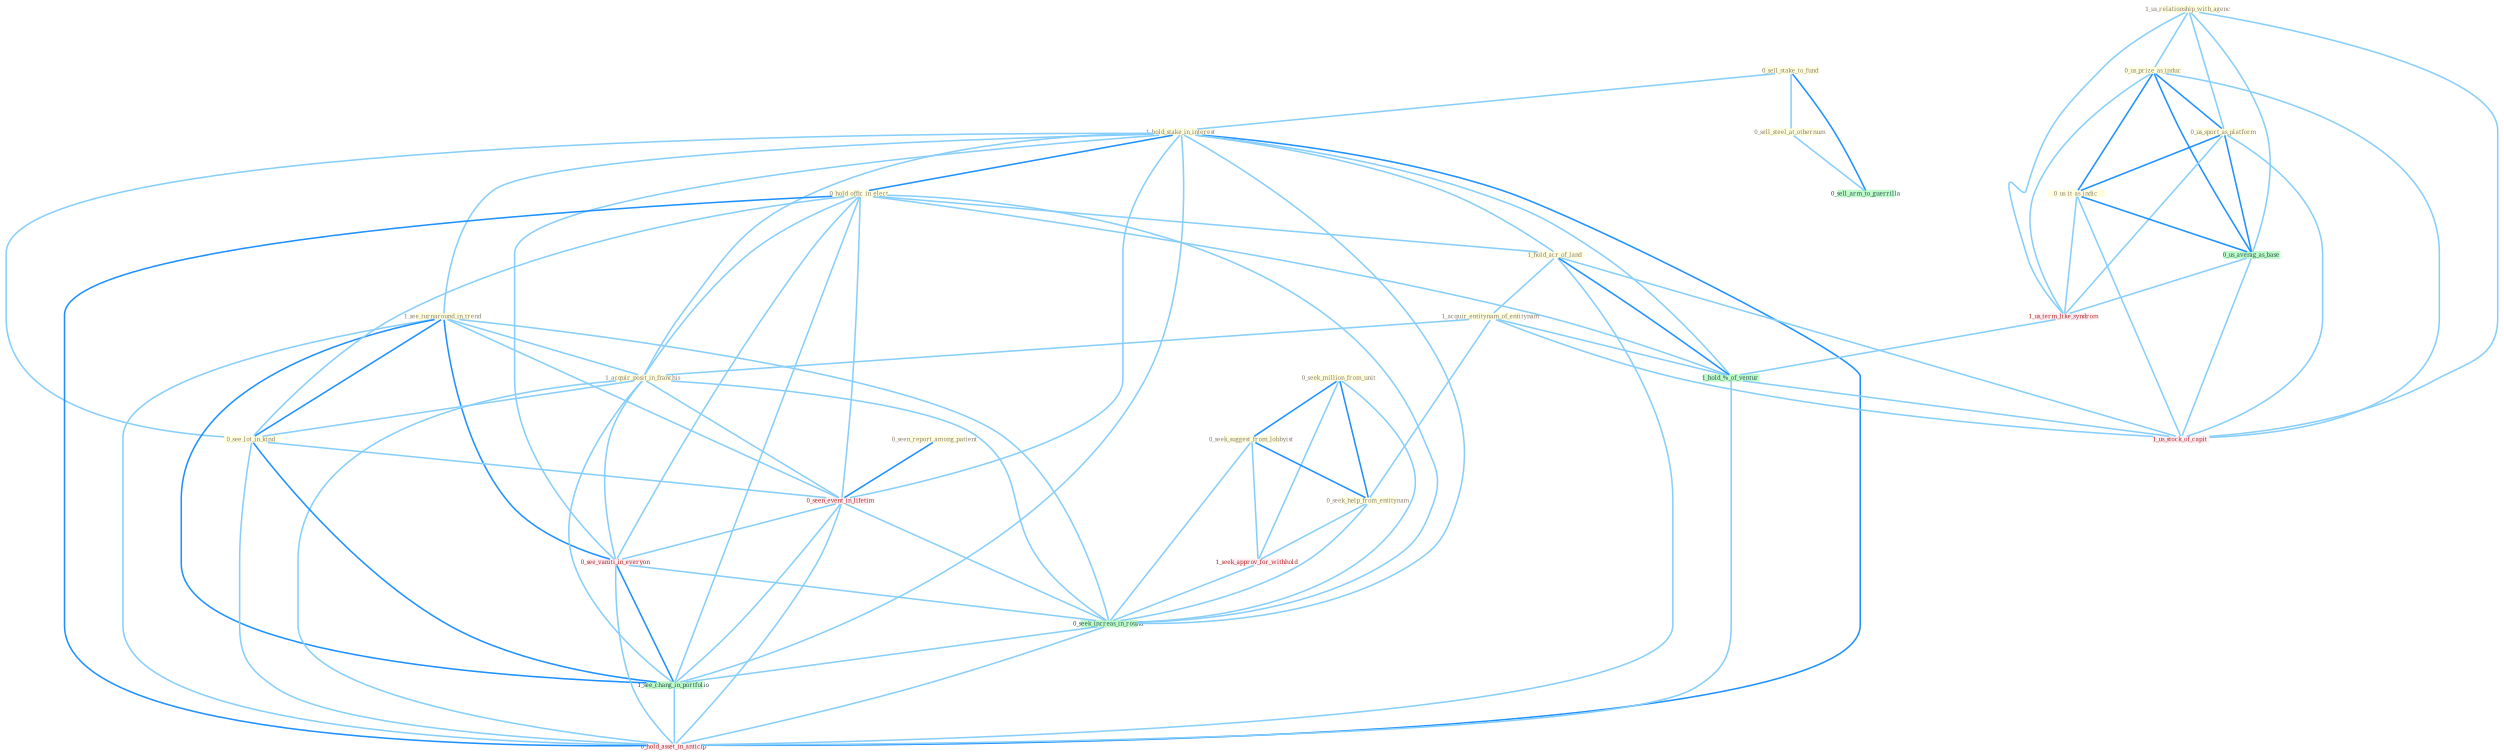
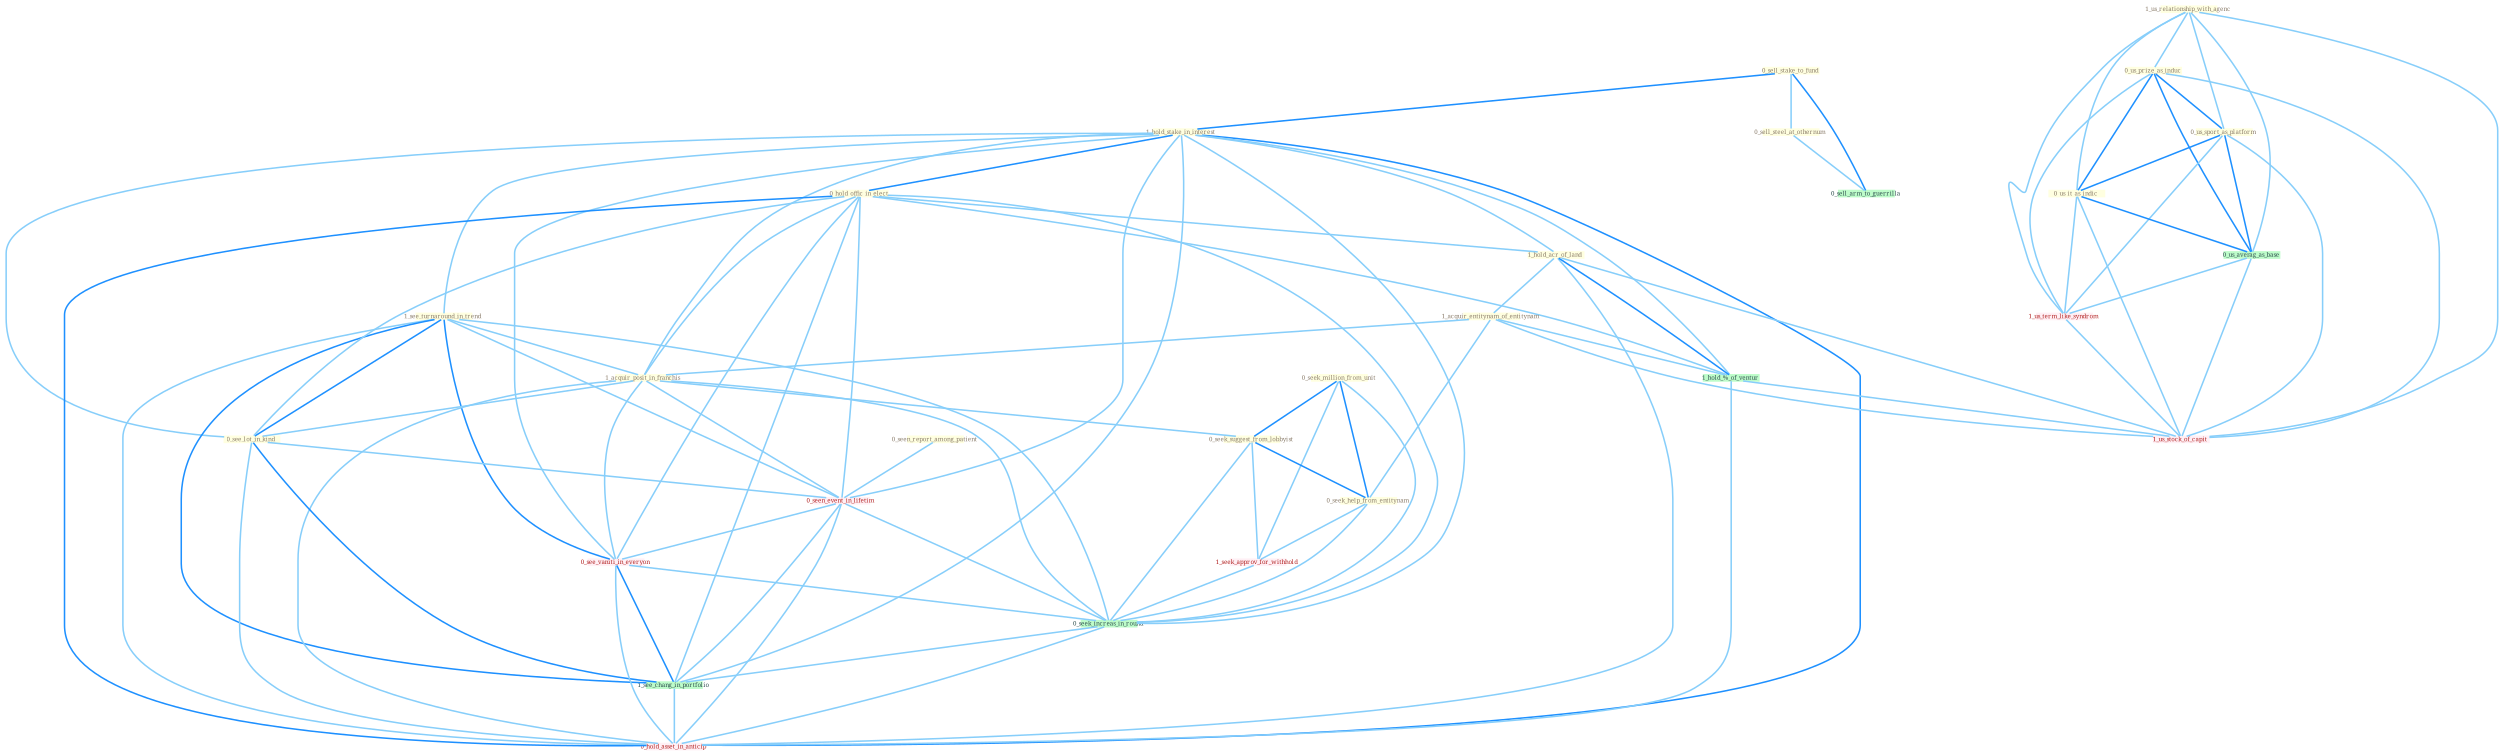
edge "1_us_relationship_with_agenc" -- "0_us_it_as_indic": added
edge "0_sell_stake_to_fund" -- "1_hold_stake_in_interest": color #87cefa -> #1e90ff
edge "1_us_term_like_syndrom" -- "1_hold_%_of_ventur": now "1_us_term_like_syndrom" -- "1_us_stock_of_capit"
edge "0_seen_report_among_patient" -- "0_seen_event_in_lifetim": color #1e90ff -> #87cefa
edge "1_acquir_posit_in_franchis" -- "1_see_chang_in_portfolio": now "1_acquir_posit_in_franchis" -- "0_seek_suggest_from_lobbyist"
